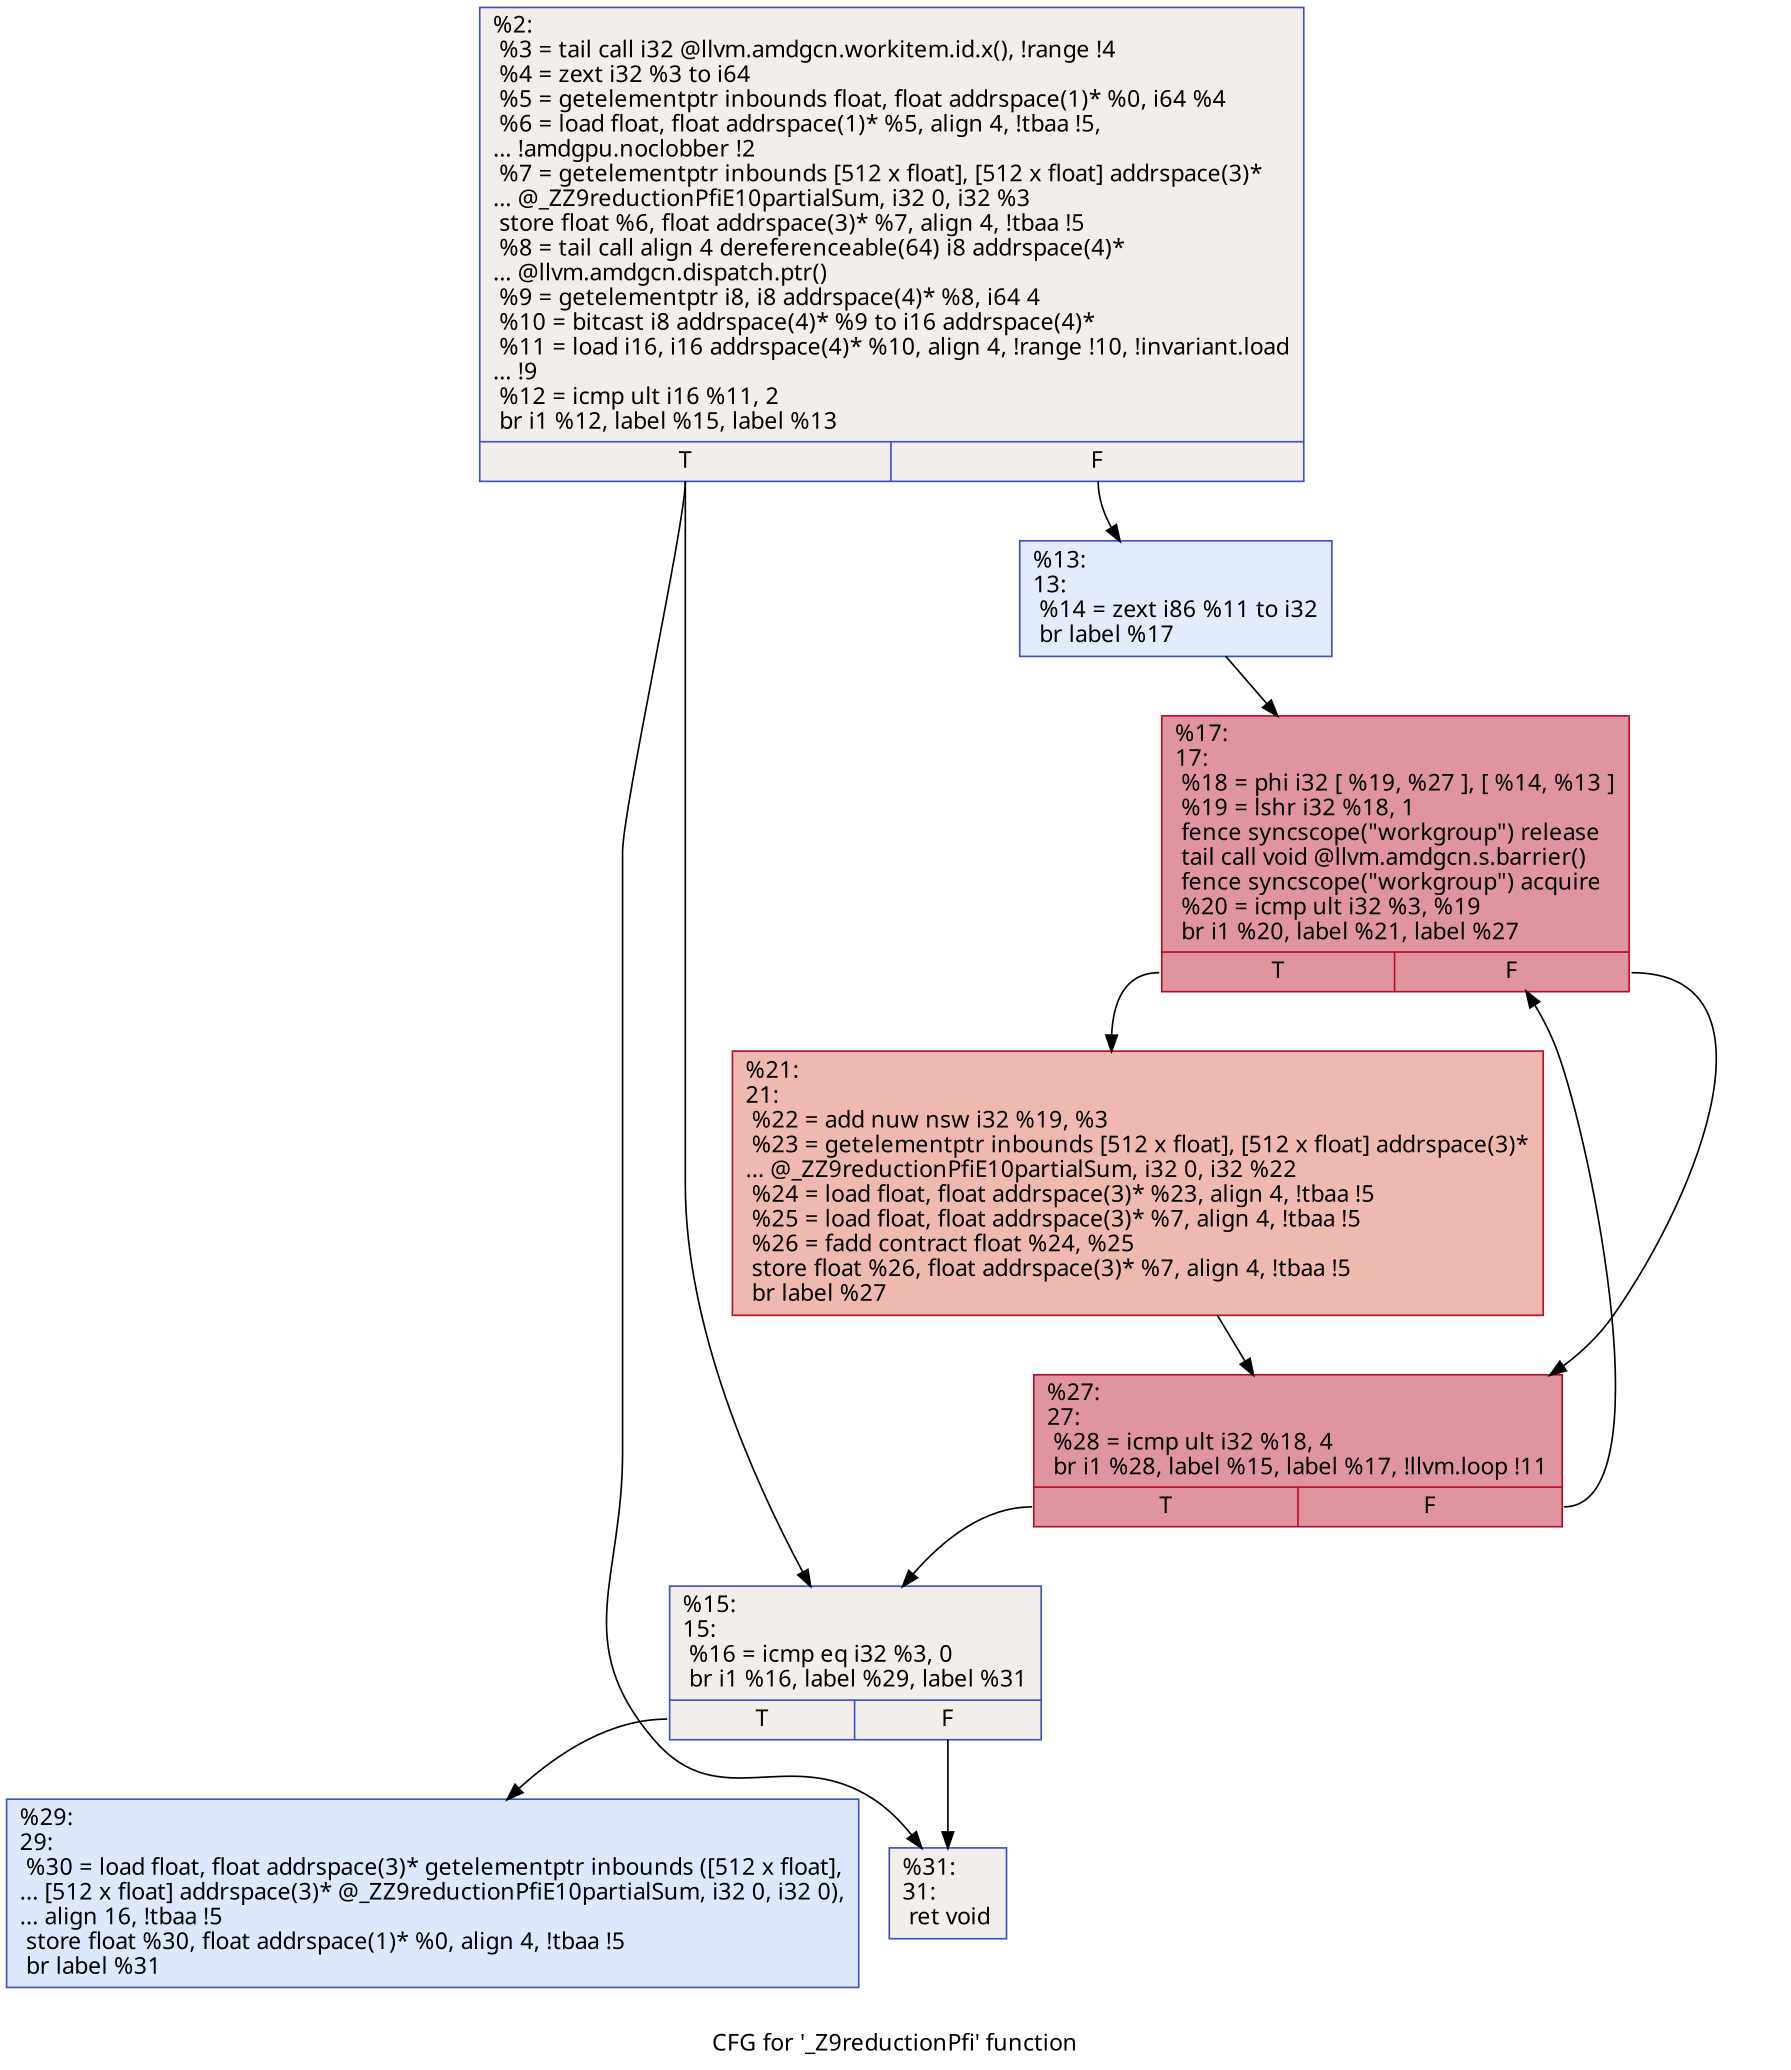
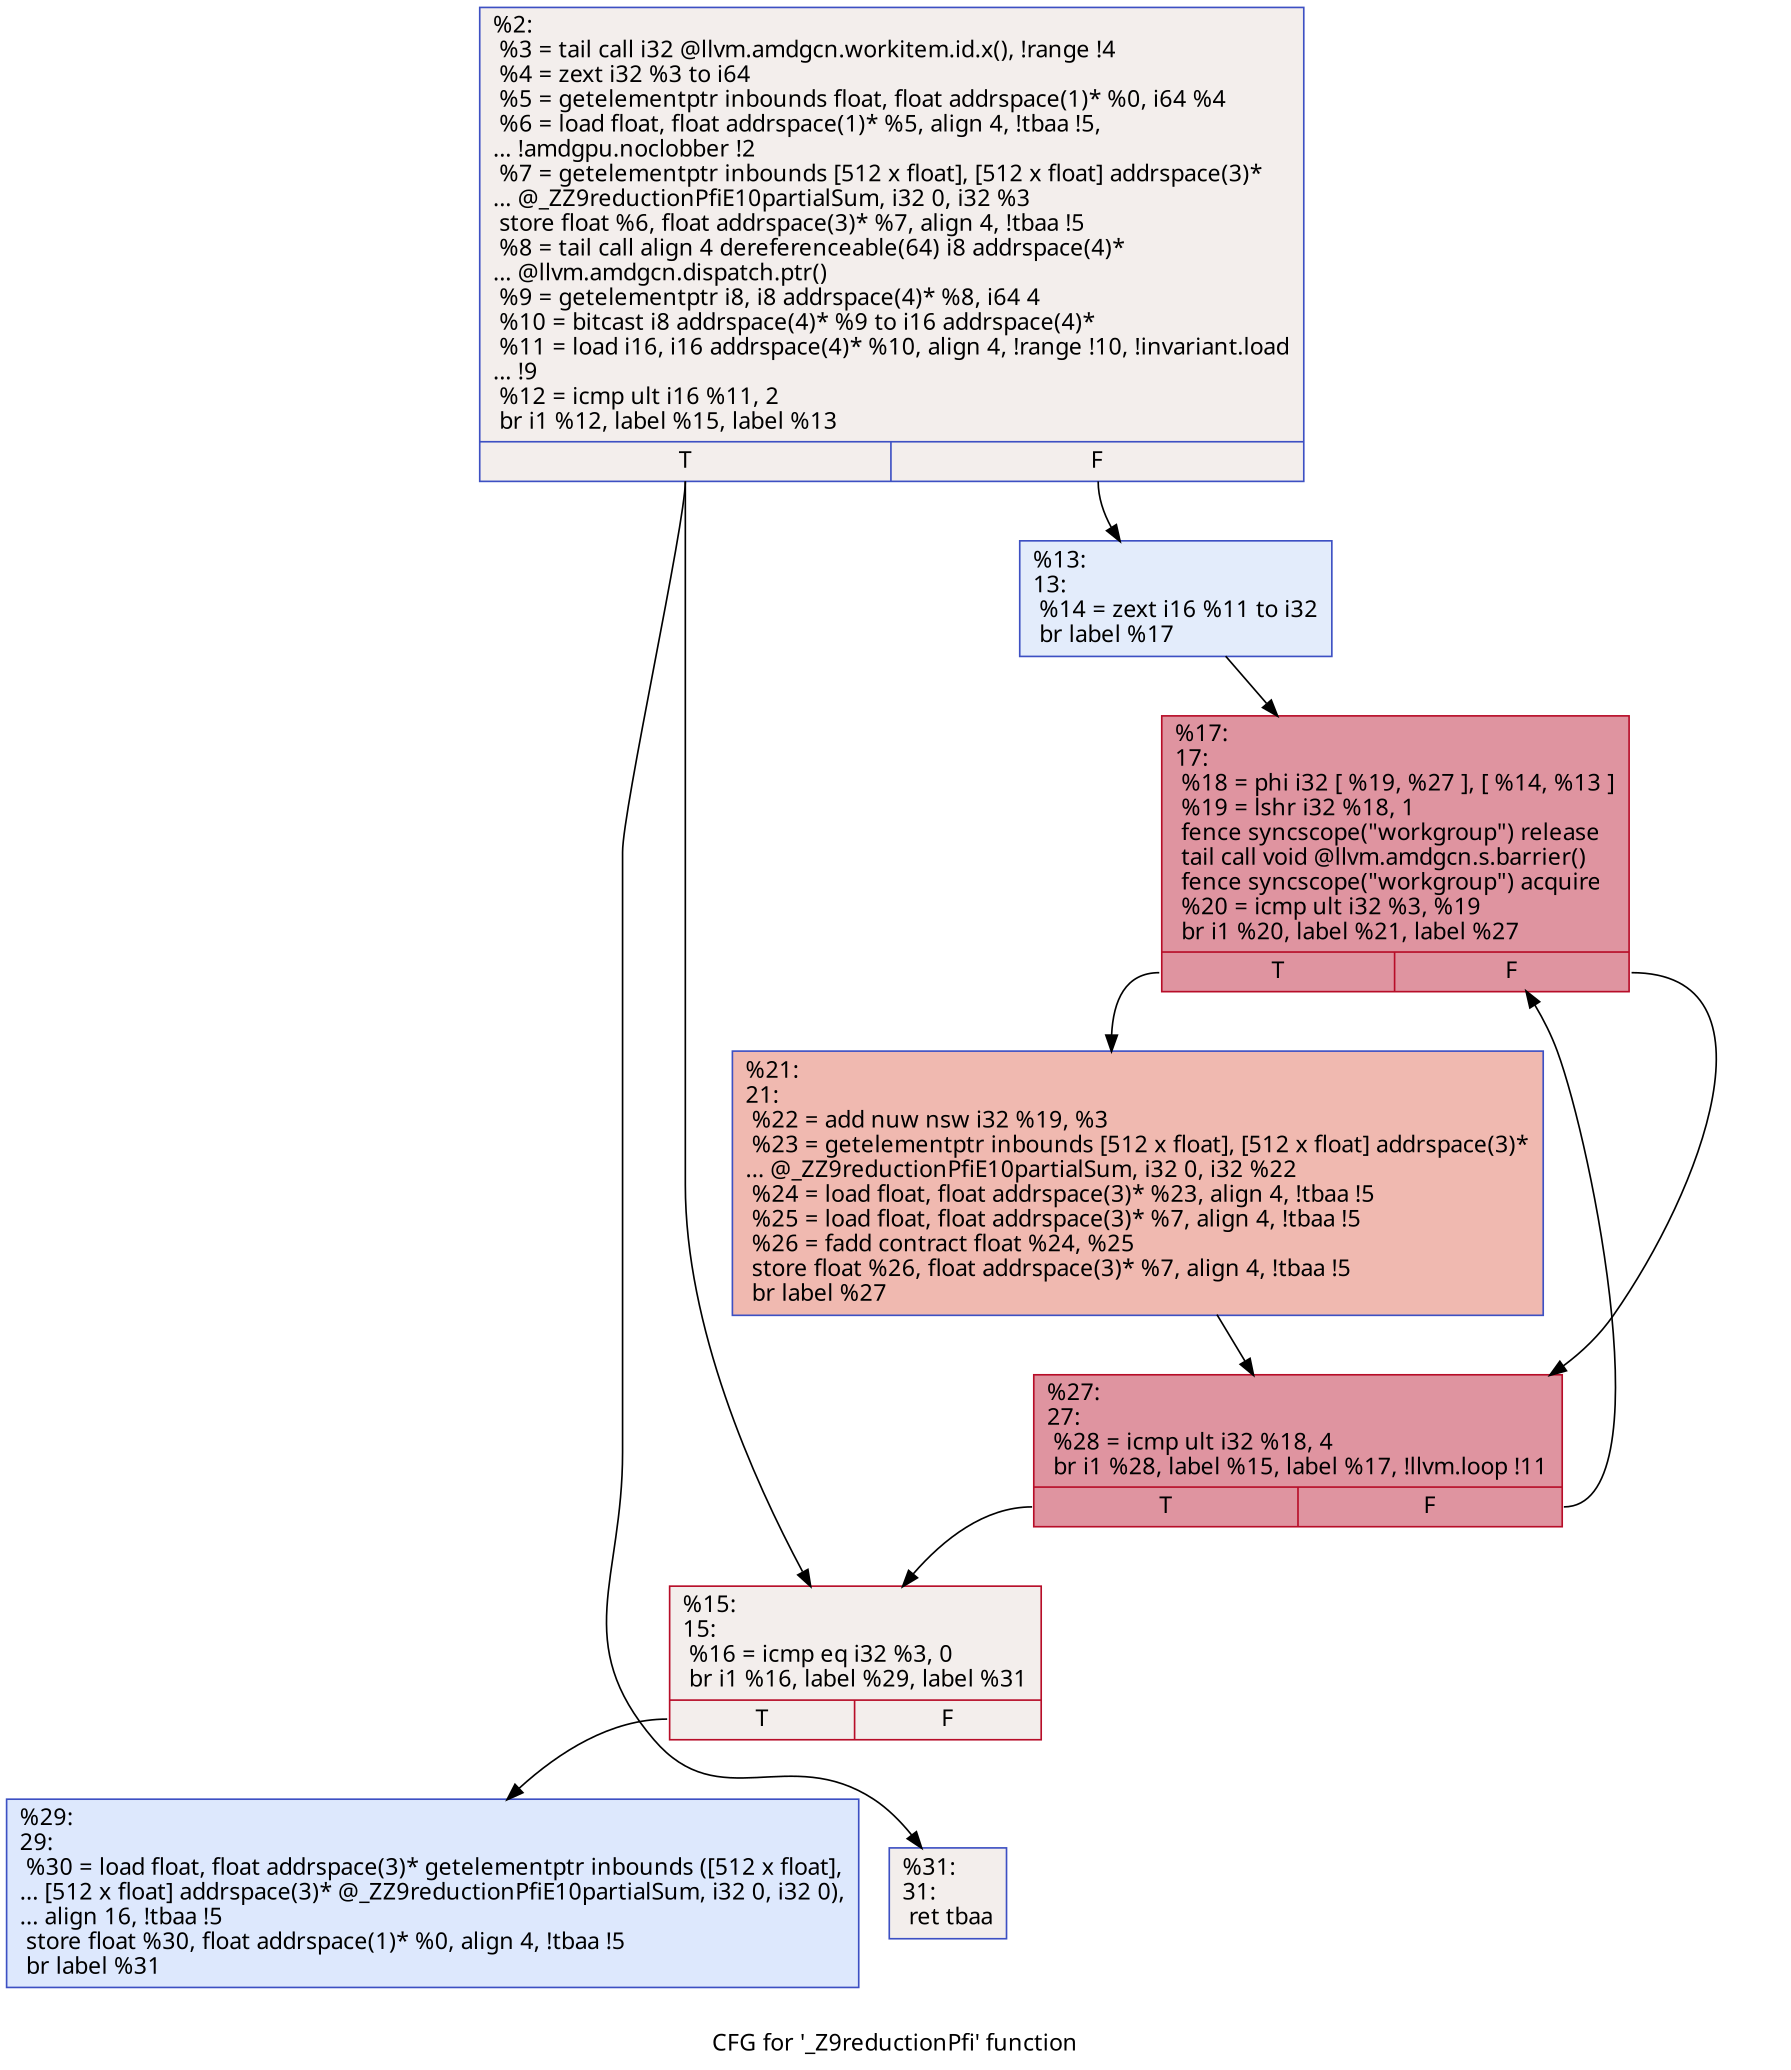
node "%13:": text "%14 = zext i86 %11 to i32" -> "%14 = zext i16 %11 to i32"
node "%21:": color #b70d28ff -> #3d50c3ff
node "%15:": color #3d50c3ff -> #b70d28ff
edge "%15:" -> "%31:": removed
node "%31:": text "ret void" -> "ret tbaa"
